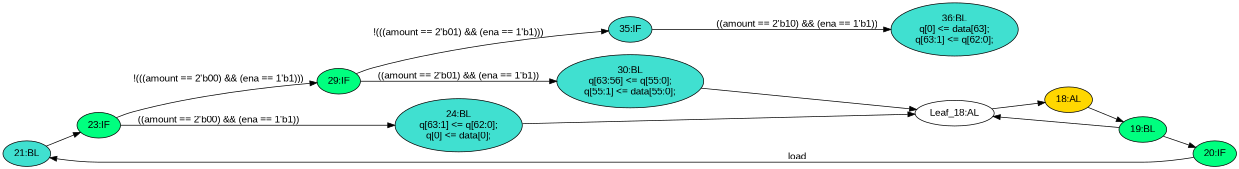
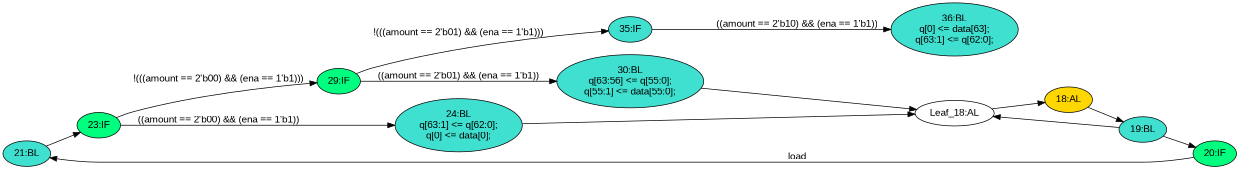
node "19:BL": fillcolor springgreen -> turquoise
